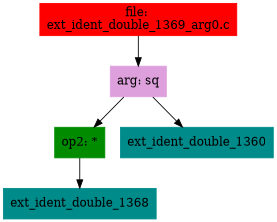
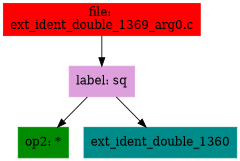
node "arg: sq": label "arg: sq" -> "label: sq"
node "ext_ident_double_1368": removed
